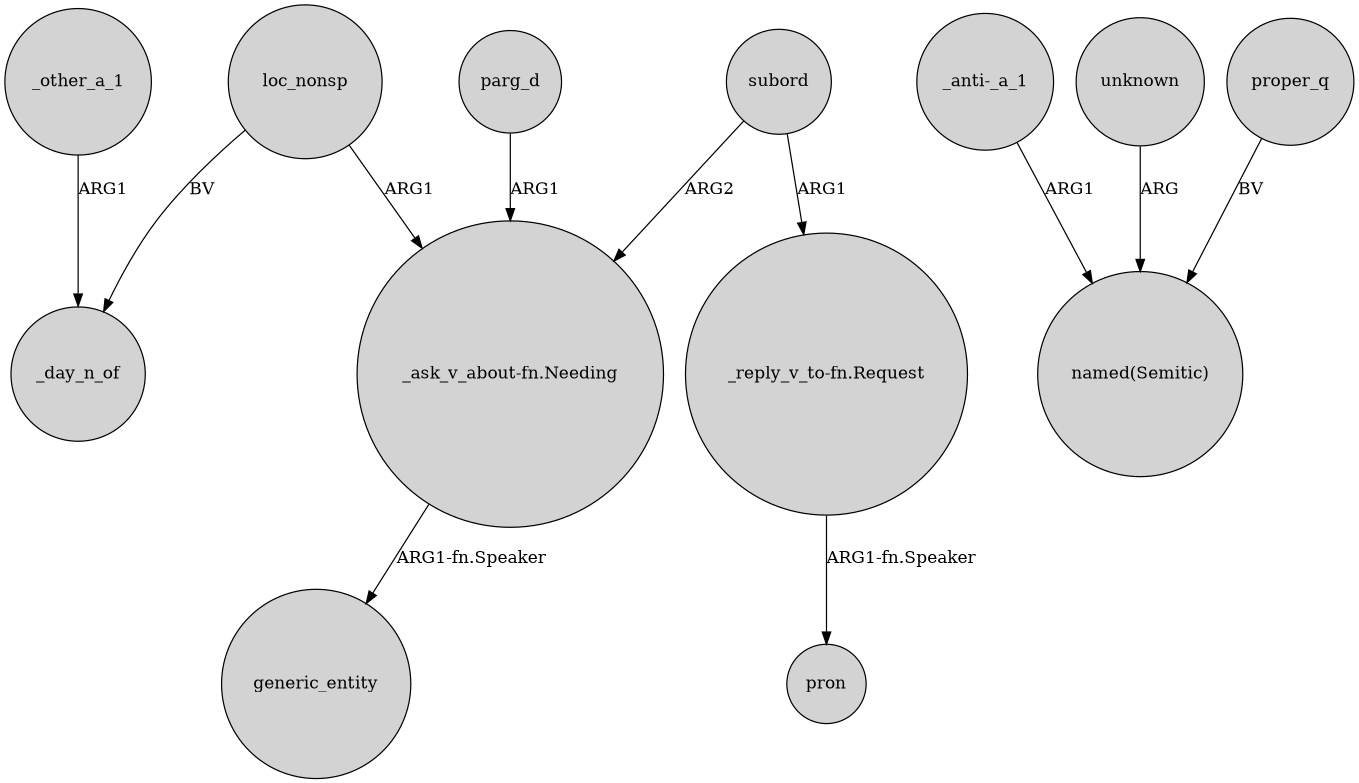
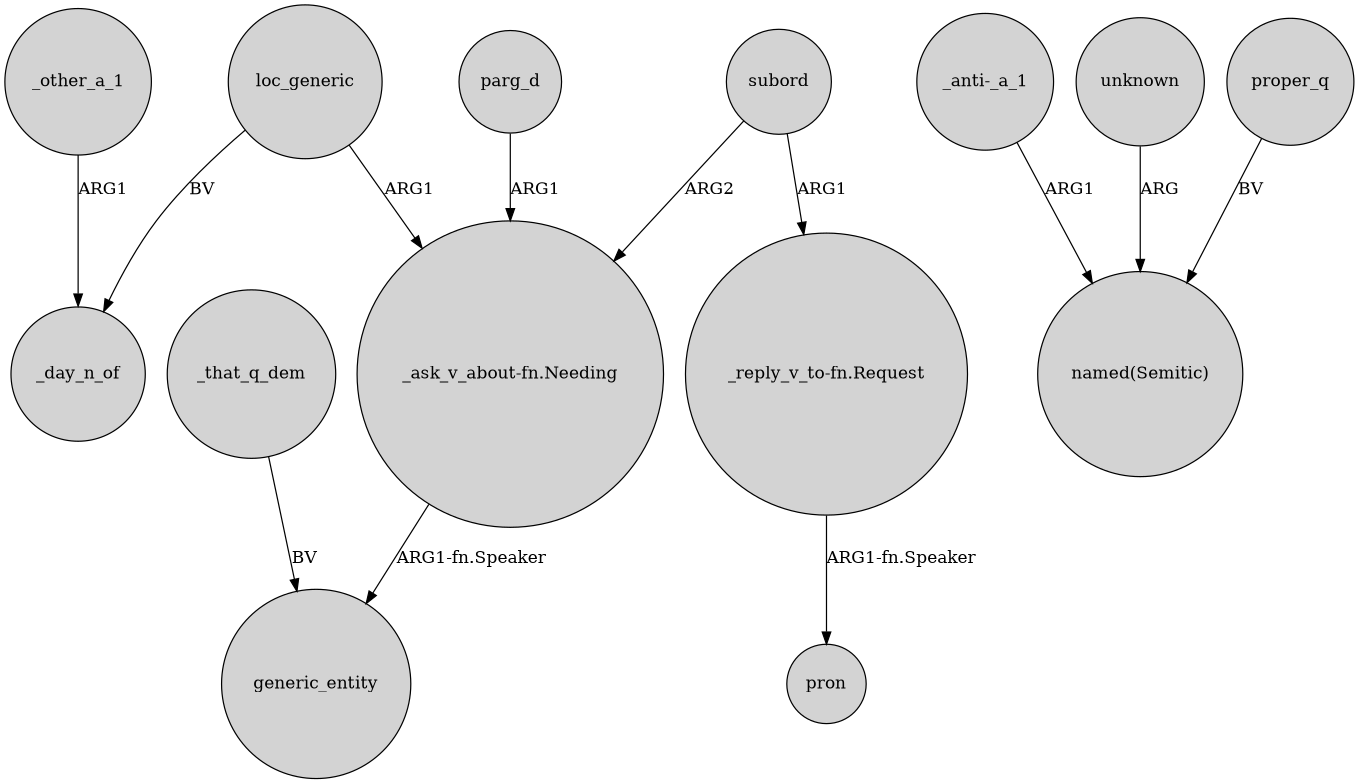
node "loc_nonsp": label "loc_nonsp" -> "loc_generic"
node "_that_q_dem": added
